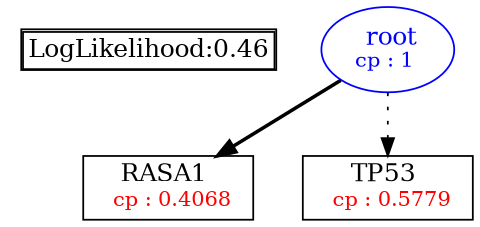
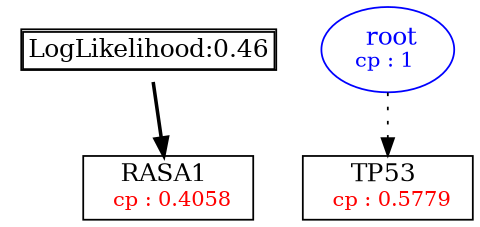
edge "root" -> "RASA1": now "LogLikelihood:0.46" -> "RASA1"
node "RASA1": text "cp : 0.4068" -> "cp : 0.4058"
